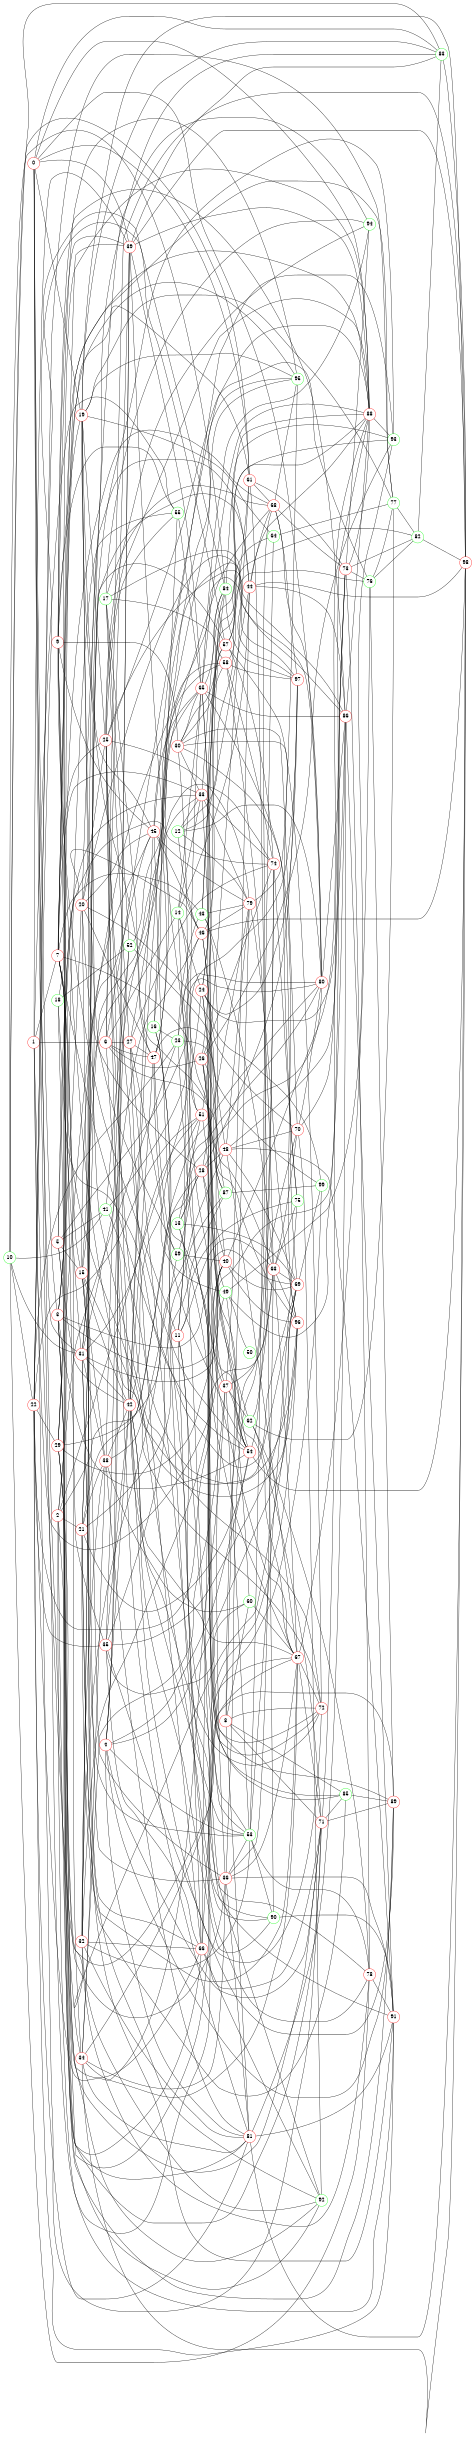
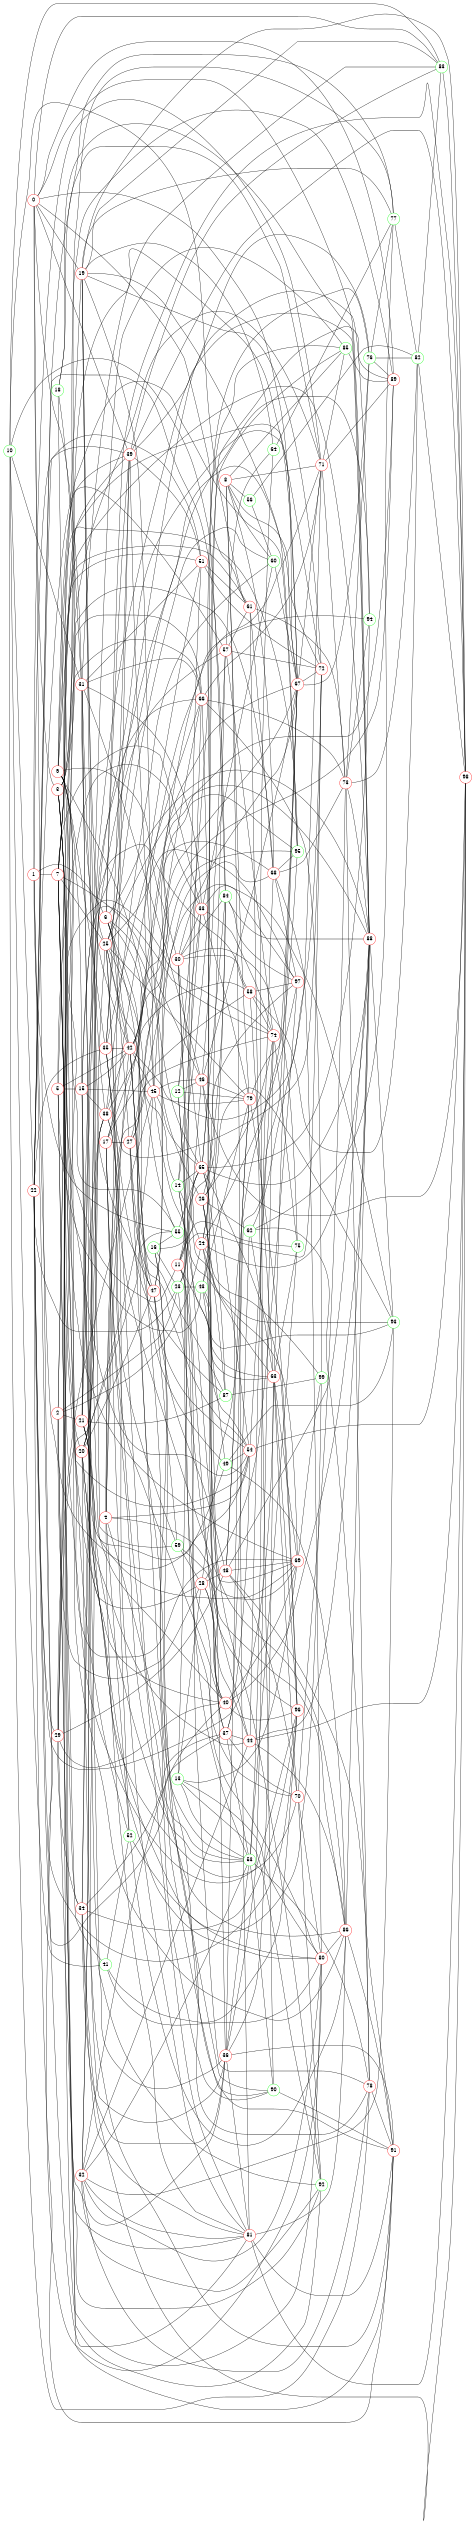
node "56": added
node "17": color green -> red
node "50": removed
